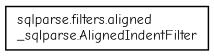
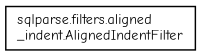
node "sqlparse.filters.aligned _sqlparse.AlignedIndentFilter": label "sqlparse.filters.aligned _sqlparse.AlignedIndentFilter" -> "sqlparse.filters.aligned _indent.AlignedIndentFilter"
